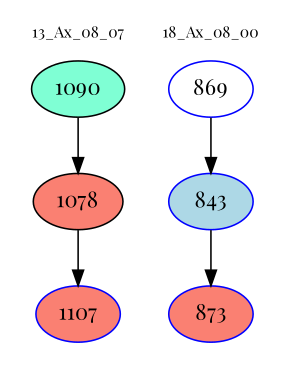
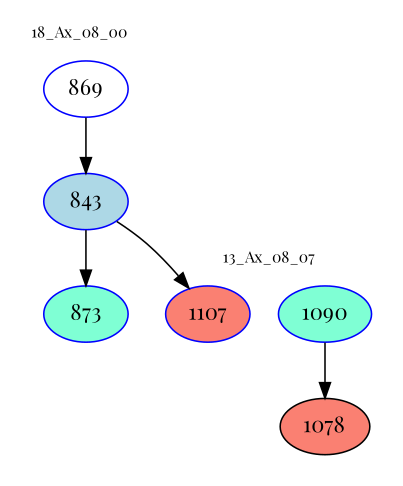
node "1090": color black -> blue
edge "1078" -> "1107": now "843" -> "1107"
node "873": fillcolor salmon -> aquamarine
